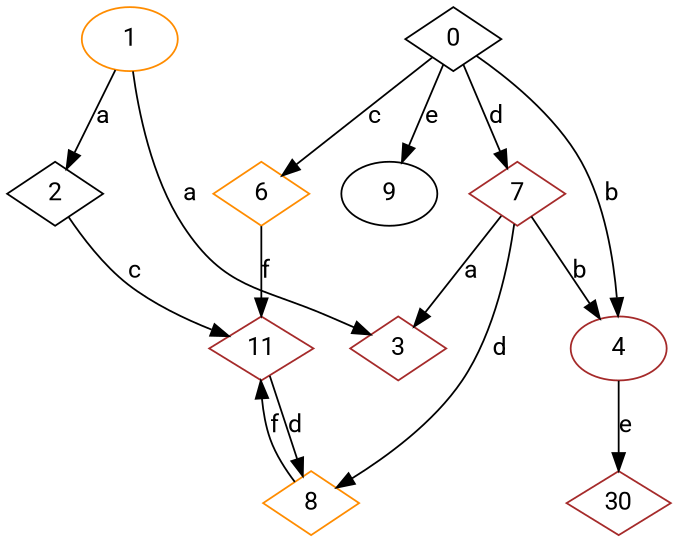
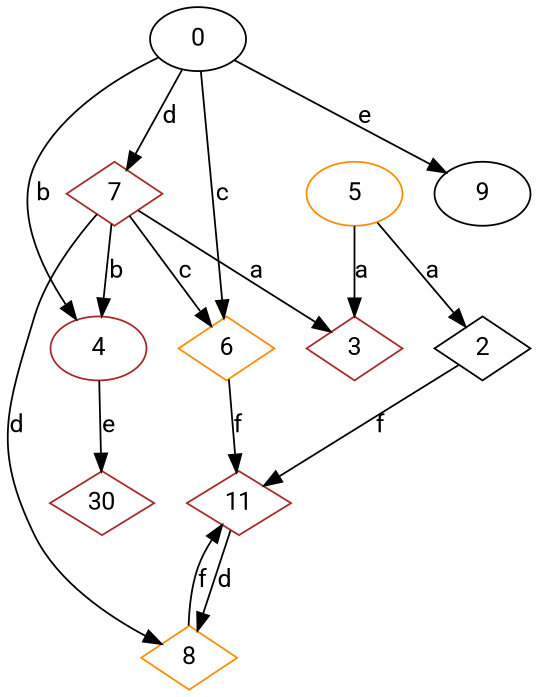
node "1": label "1" -> "5"
node "0": shape diamond -> ellipse
edge "7" -> "6": added, label "c"
edge "2" -> "11": label "c" -> "f"
